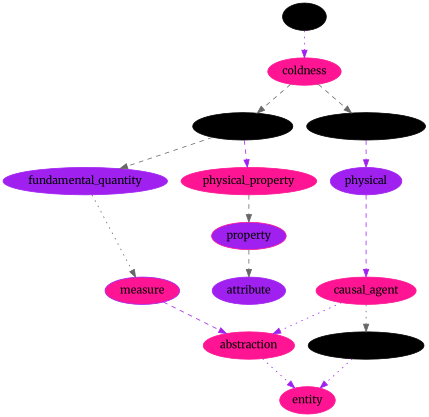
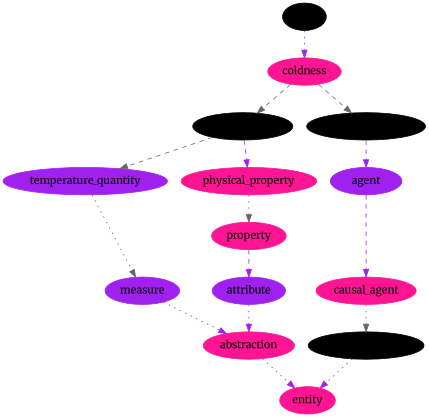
node "fundamental_quantity": label "fundamental_quantity" -> "temperature_quantity"
node "physical": label "physical" -> "agent"
edge "physical_property" -> "property": style dashed -> dotted
node "property": fillcolor purple -> deeppink
edge "property" -> "attribute": color gray40 -> purple
node "measure": fillcolor deeppink -> purple
edge "measure" -> "abstraction": style dashed -> dotted
edge "causal_agent" -> "abstraction": now "attribute" -> "abstraction"
